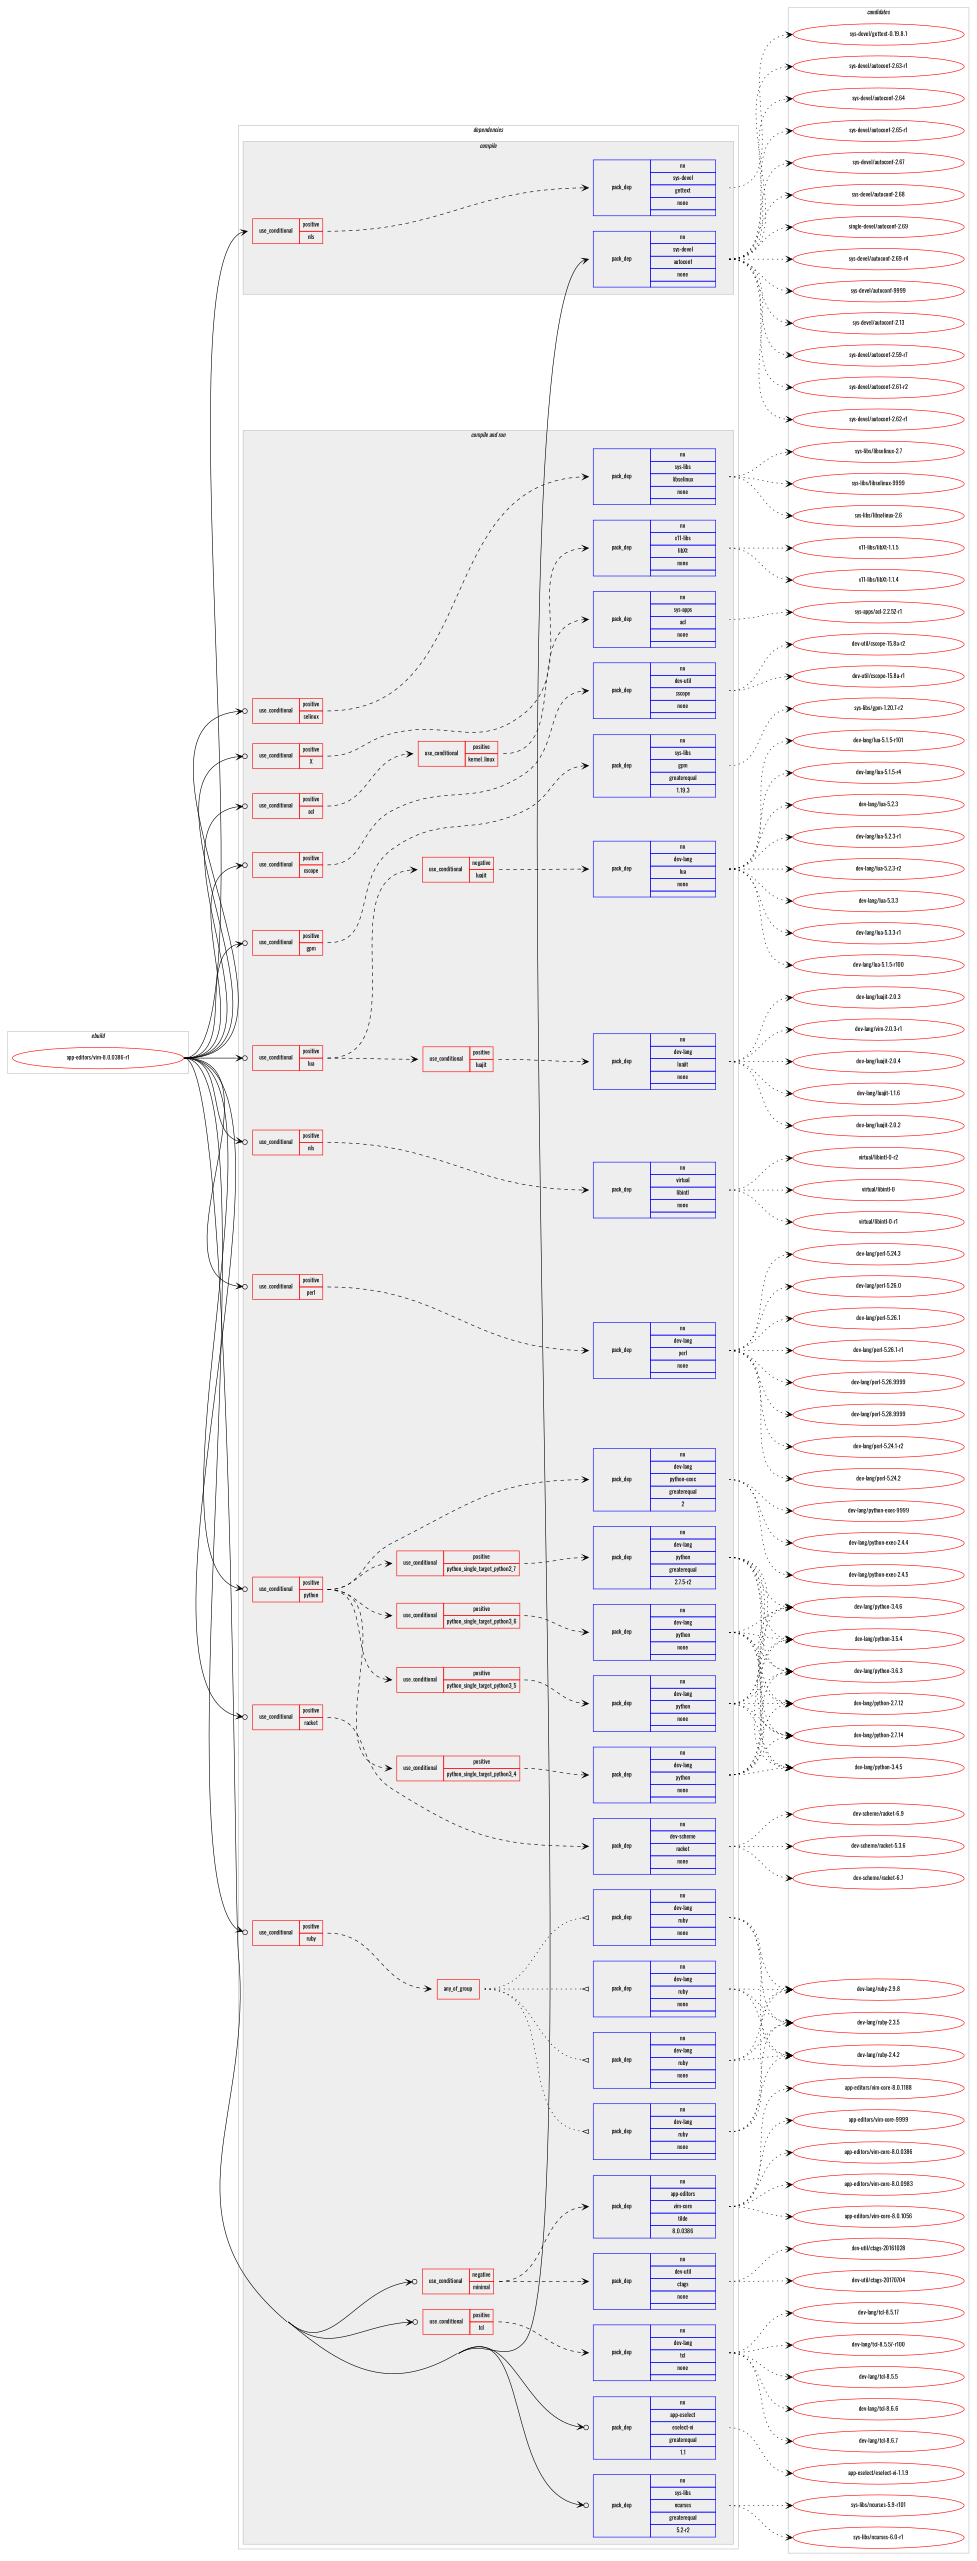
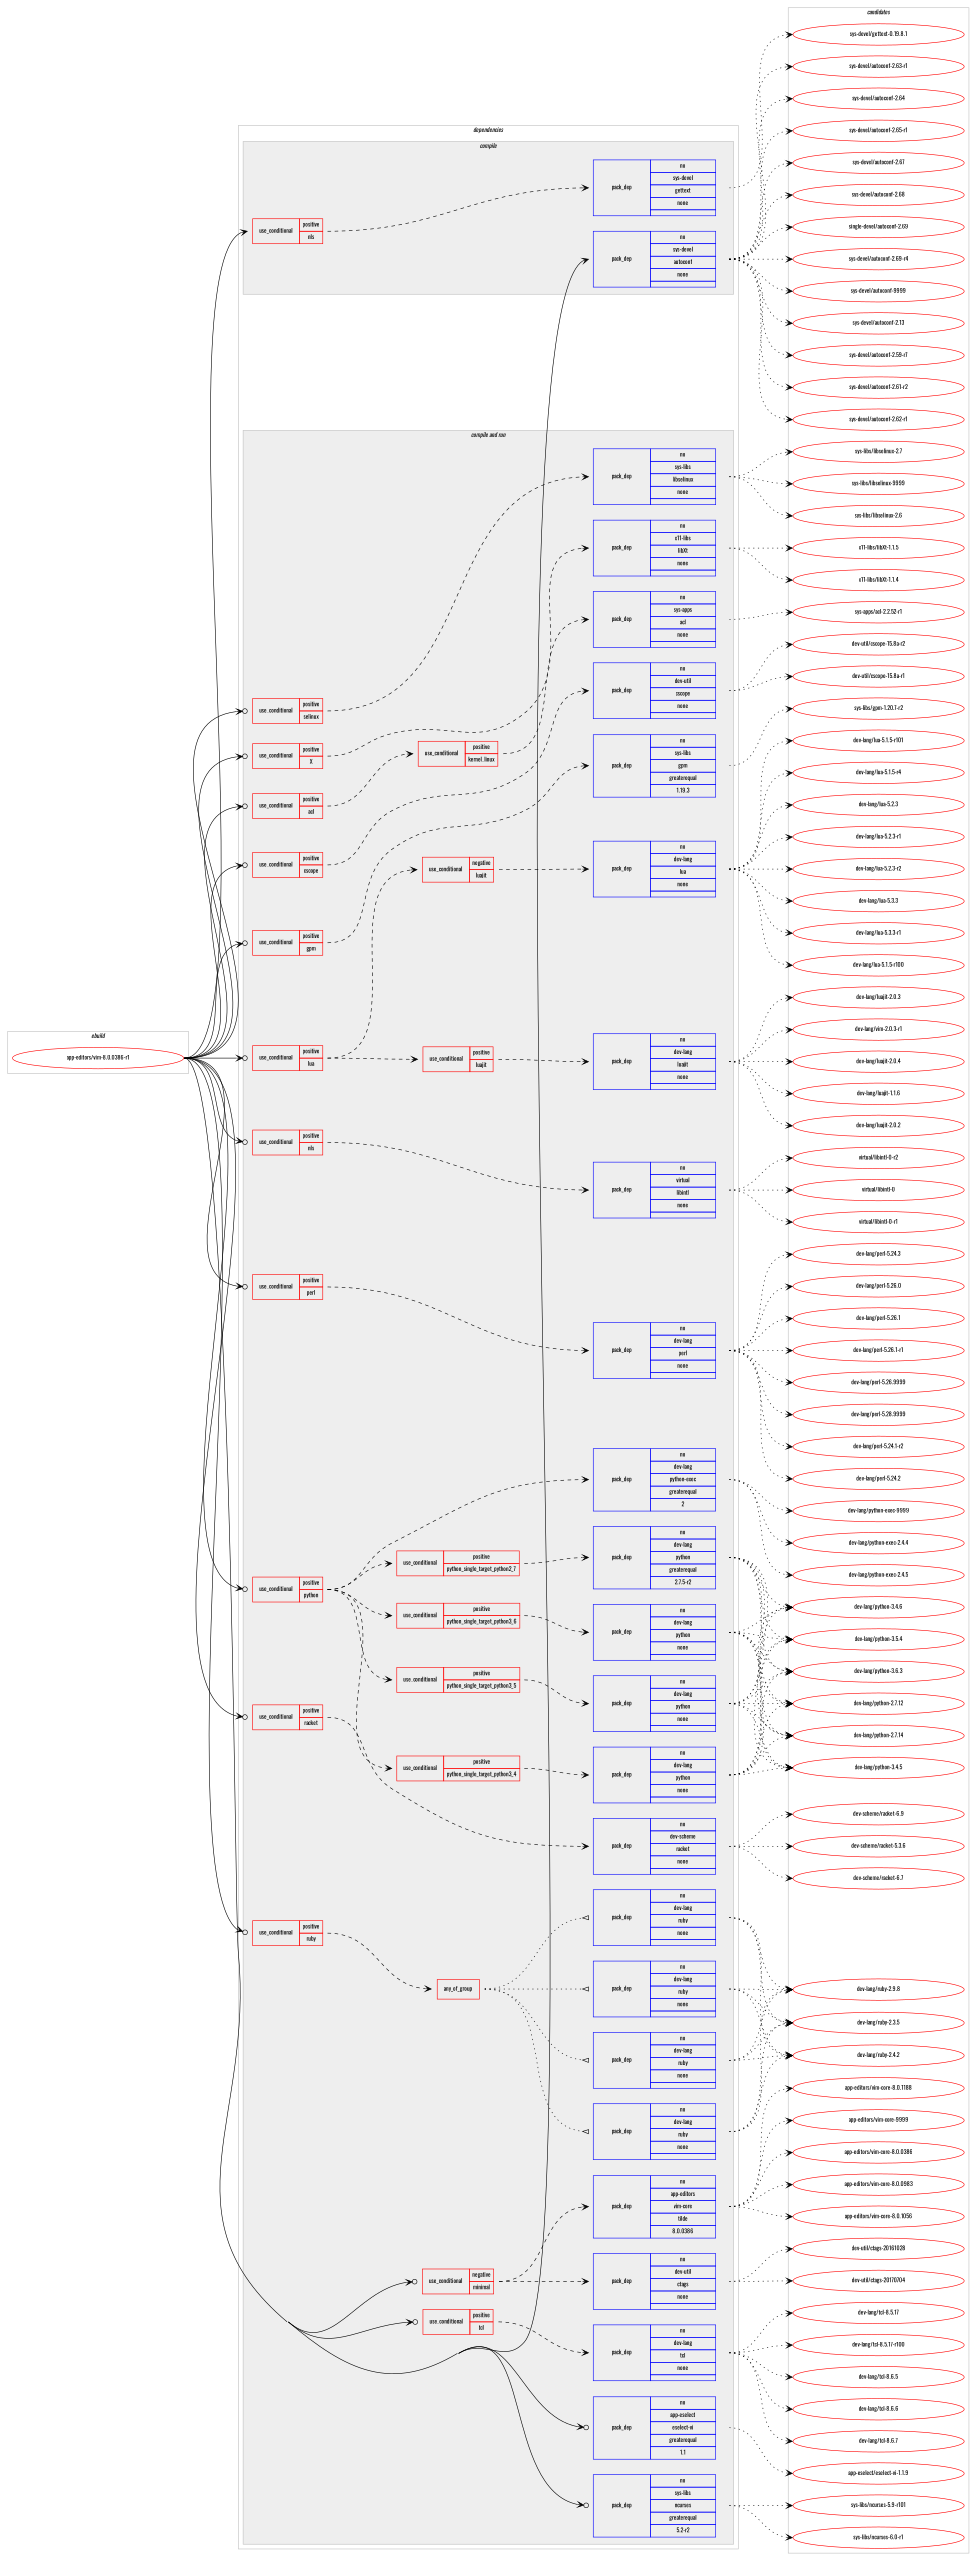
node "dev-lang/tcl-8.5.57-r100": label "dev-lang/tcl-8.5.57-r100" -> "dev-lang/tcl-8.5.17-r100"
node "dev-lang/tcl-8.5.5": label "dev-lang/tcl-8.5.5" -> "dev-lang/tcl-8.6.5"
